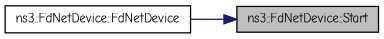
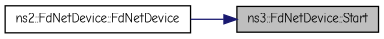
node "ns3::FdNetDevice::FdNetDevice": label "ns3::FdNetDevice::FdNetDevice" -> "ns2::FdNetDevice::FdNetDevice"
